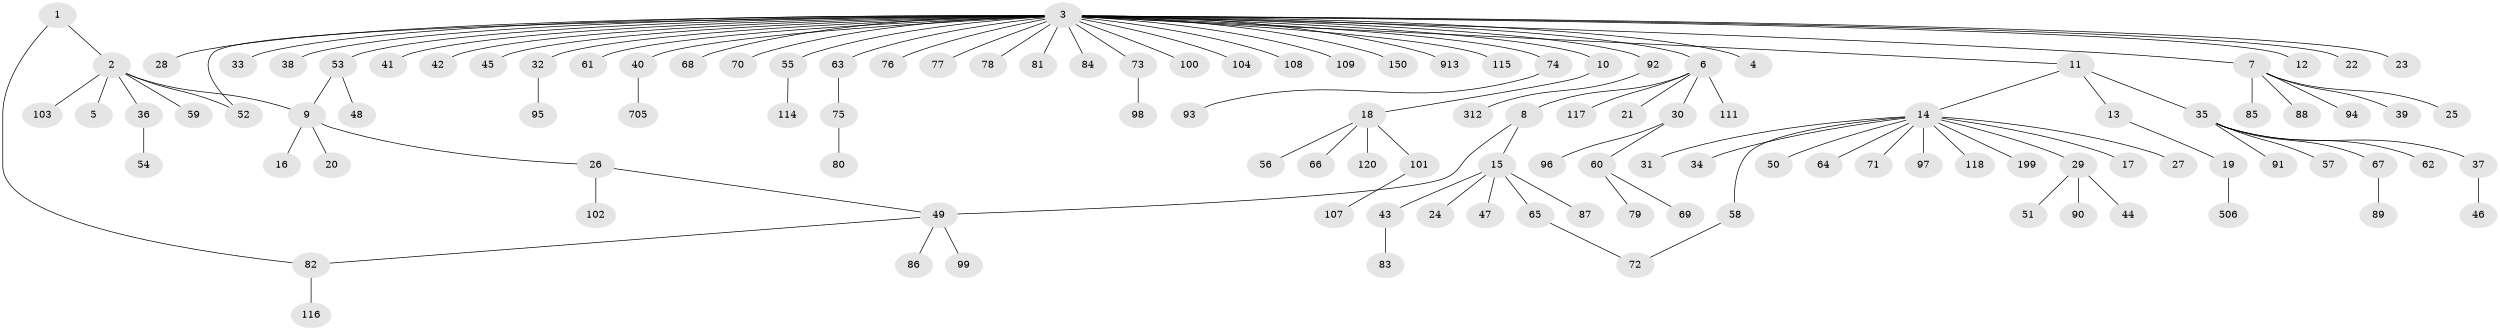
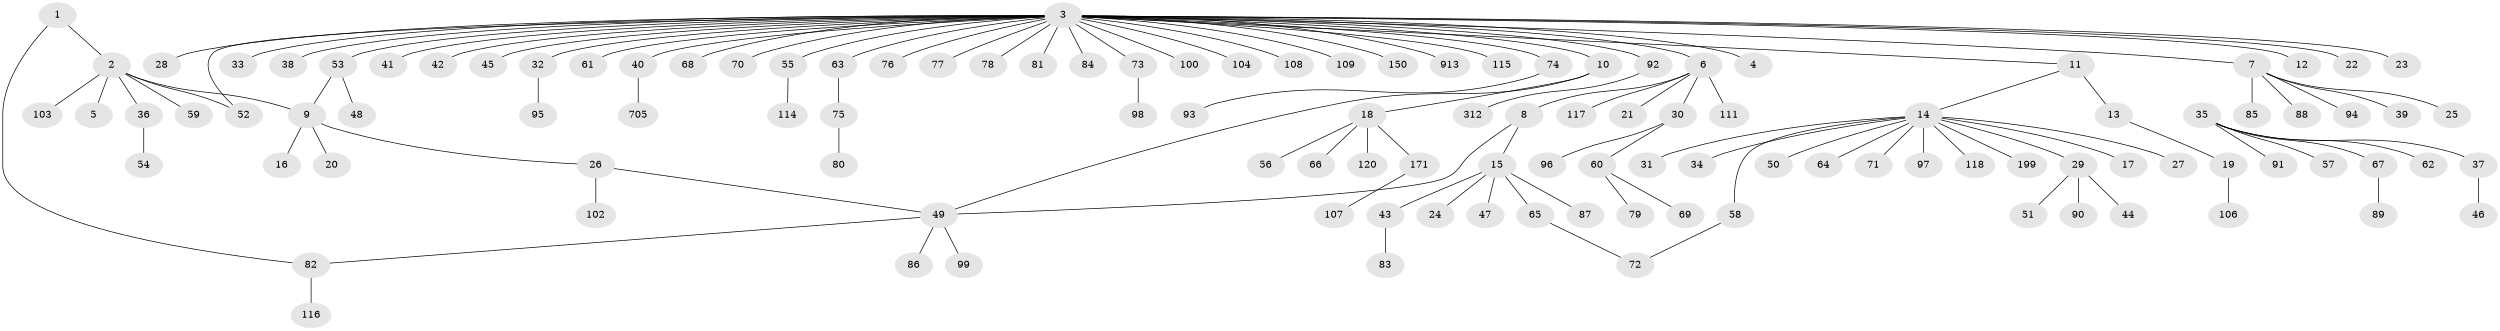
edge "11" -- "35": removed
edge "10" -- "49": added
node "101": label "101" -> "171"
node "506": label "506" -> "106"
